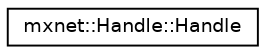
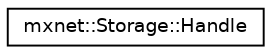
node "mxnet::Handle::Handle": label "mxnet::Handle::Handle" -> "mxnet::Storage::Handle"
